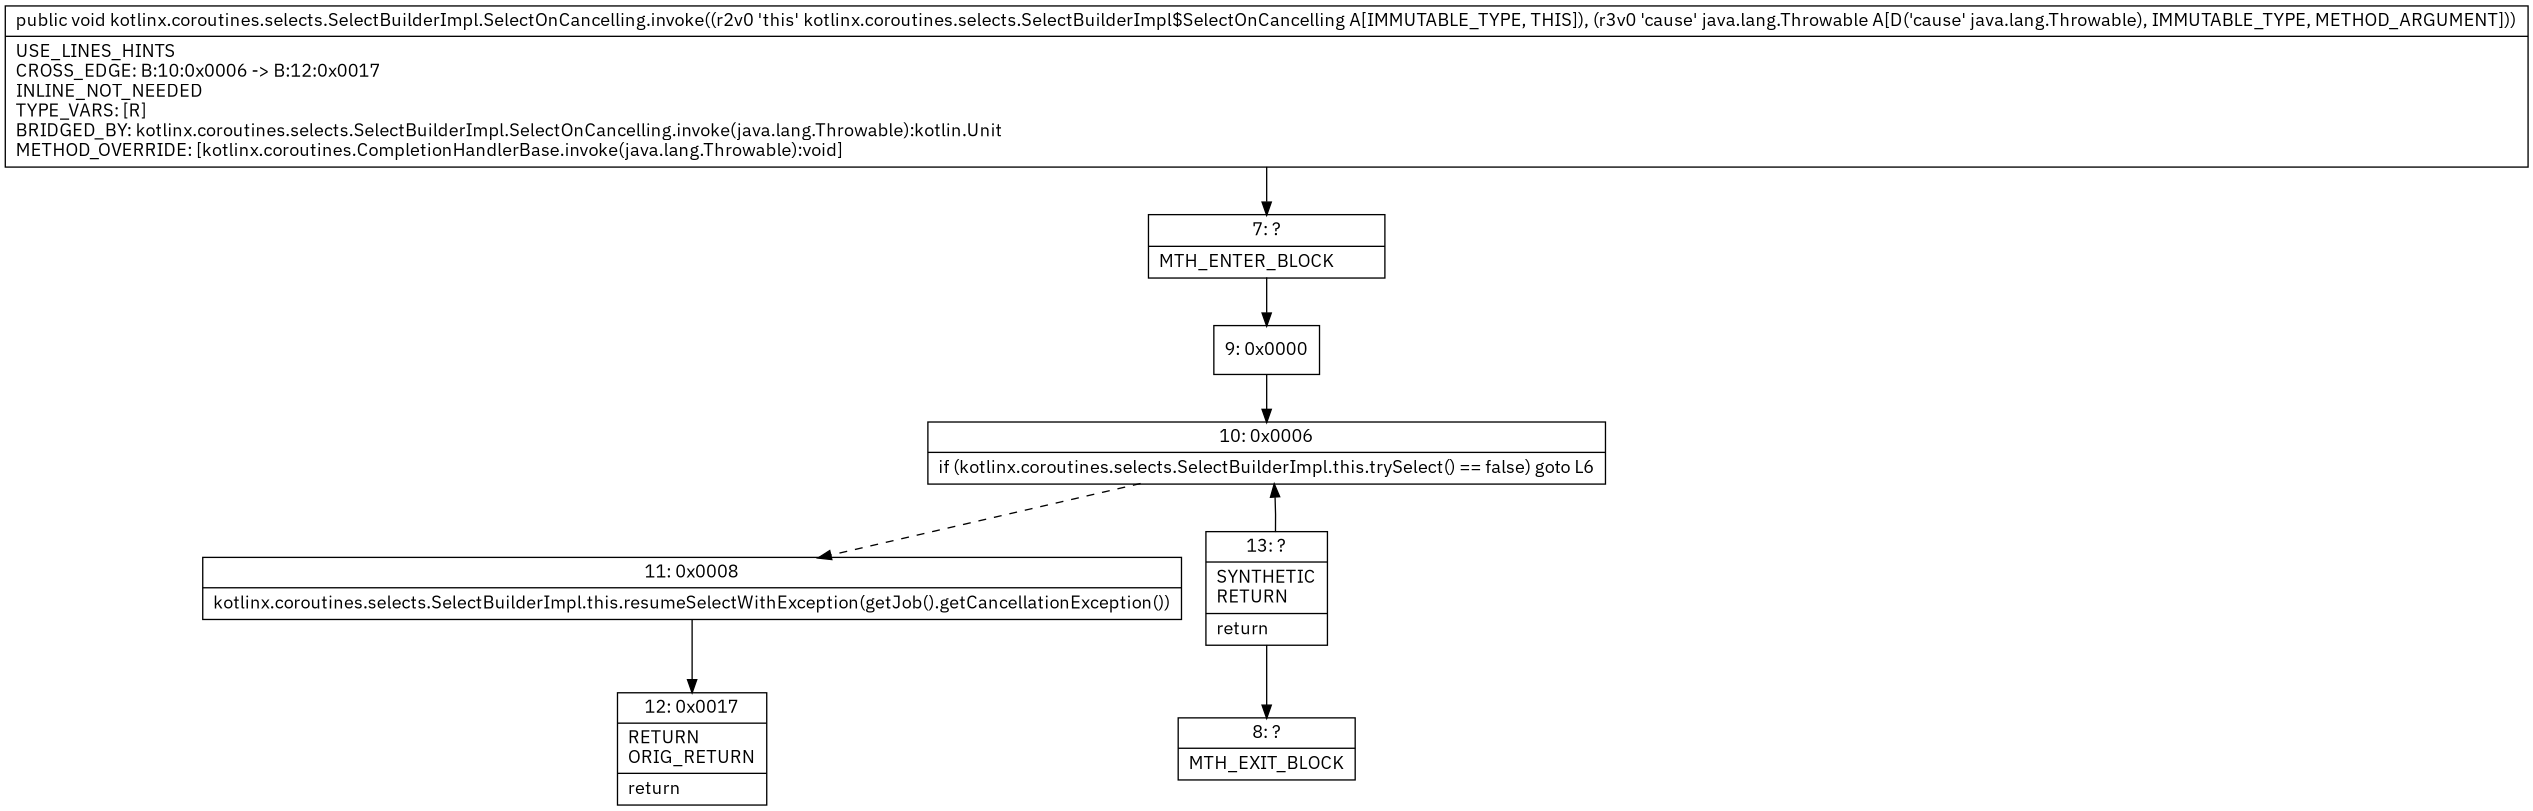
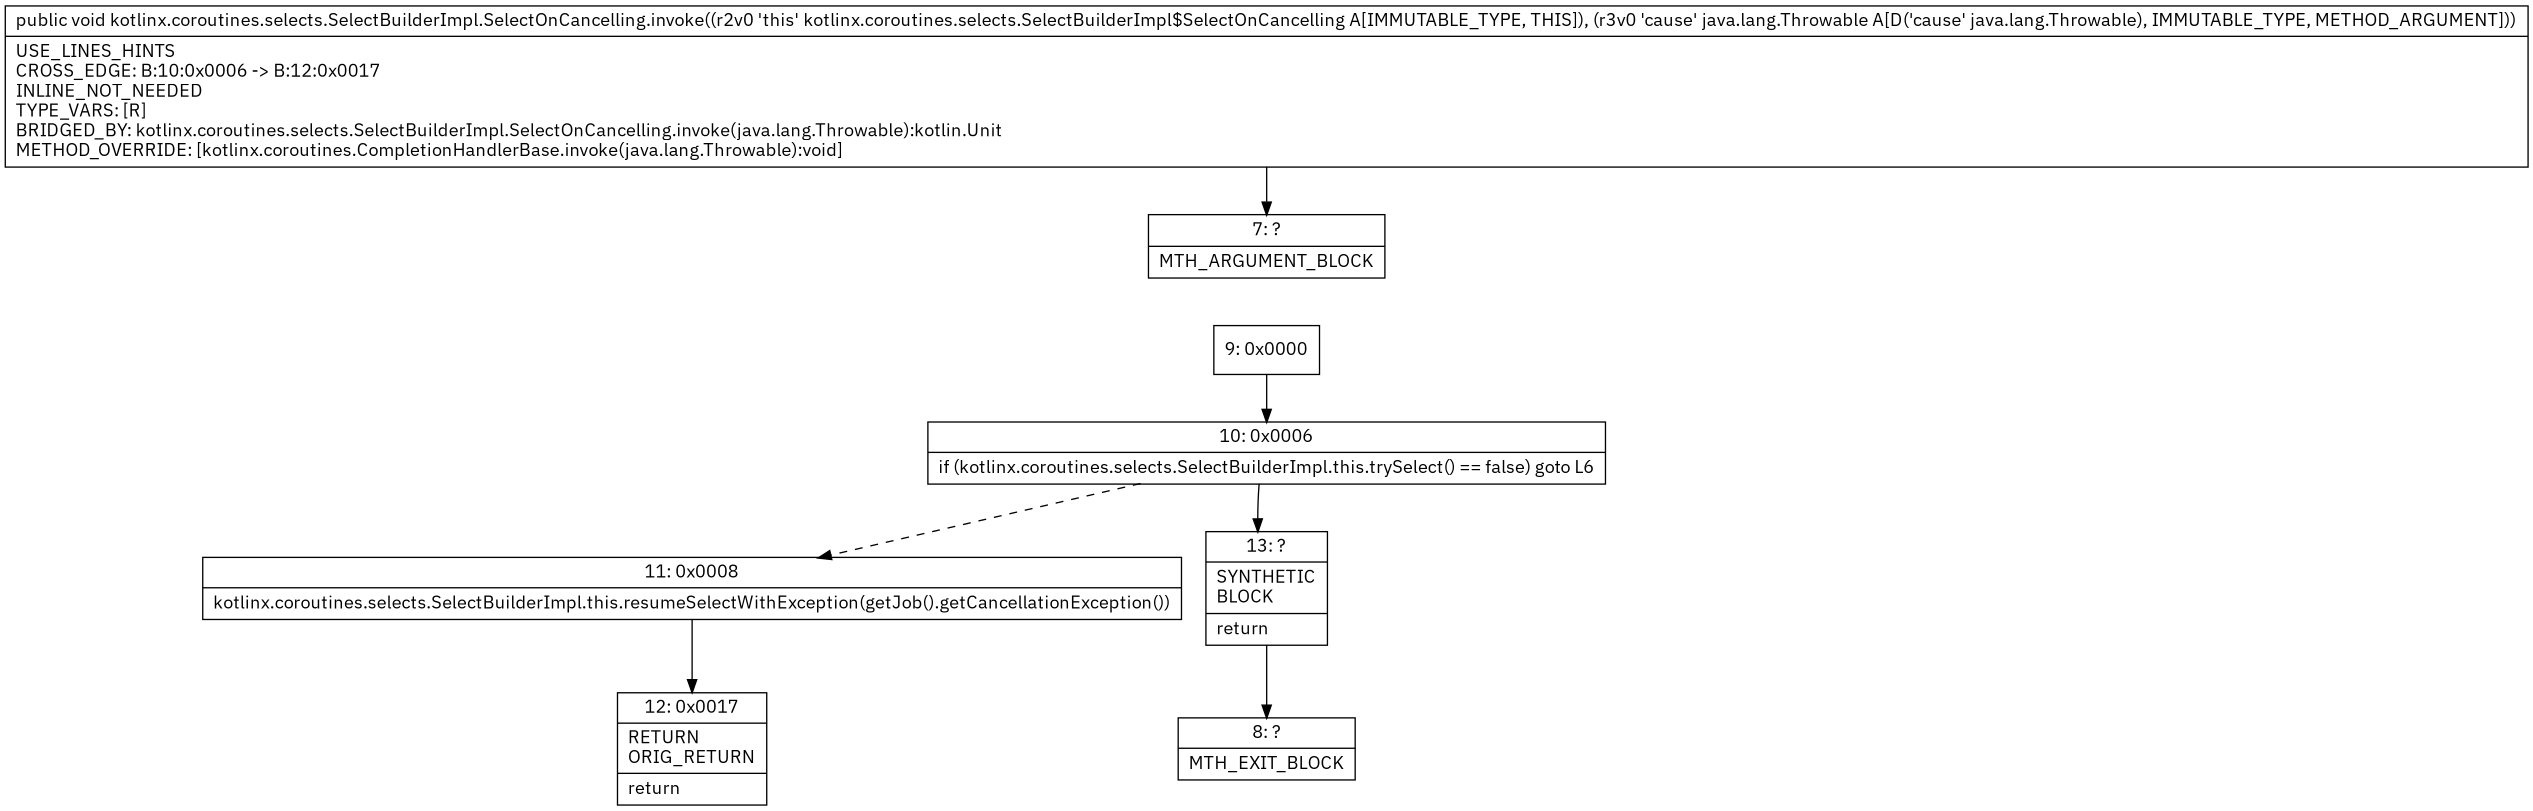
node "7: ?": text "MTH_ENTER_BLOCK" -> "MTH_ARGUMENT_BLOCK"
edge "7: ?" -> "9: 0x0000": removed
edge "13: ?" -> "10: 0x0006": reversed
node "13: ?": text "RETURN" -> "BLOCK"
